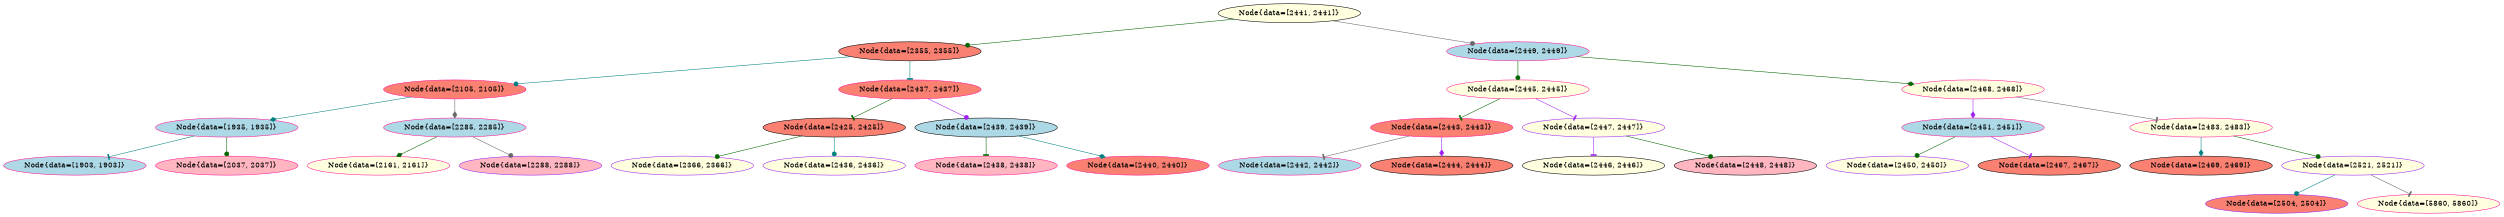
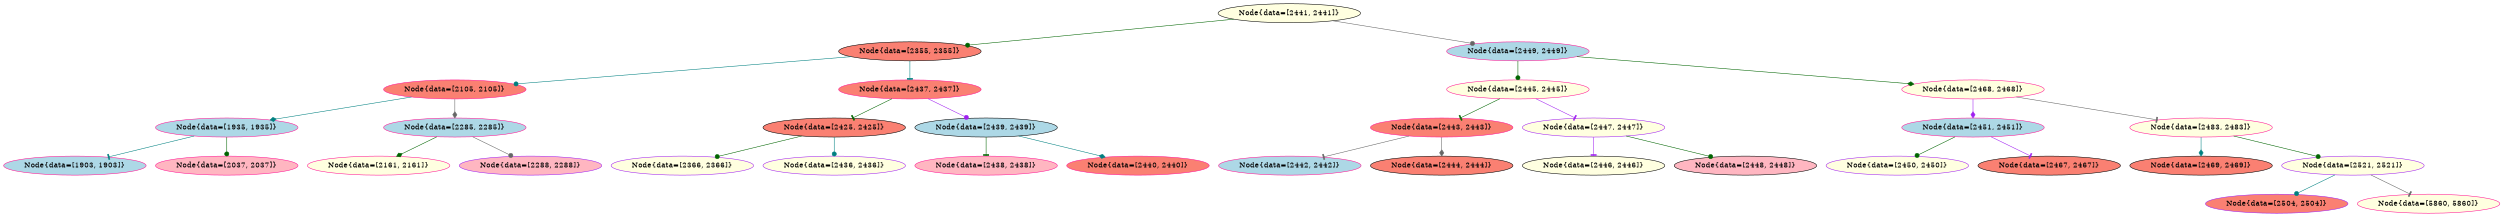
edge "Node{data=[2443, 2443]}" -> "Node{data=[2444, 2444]}": color purple -> gray40
